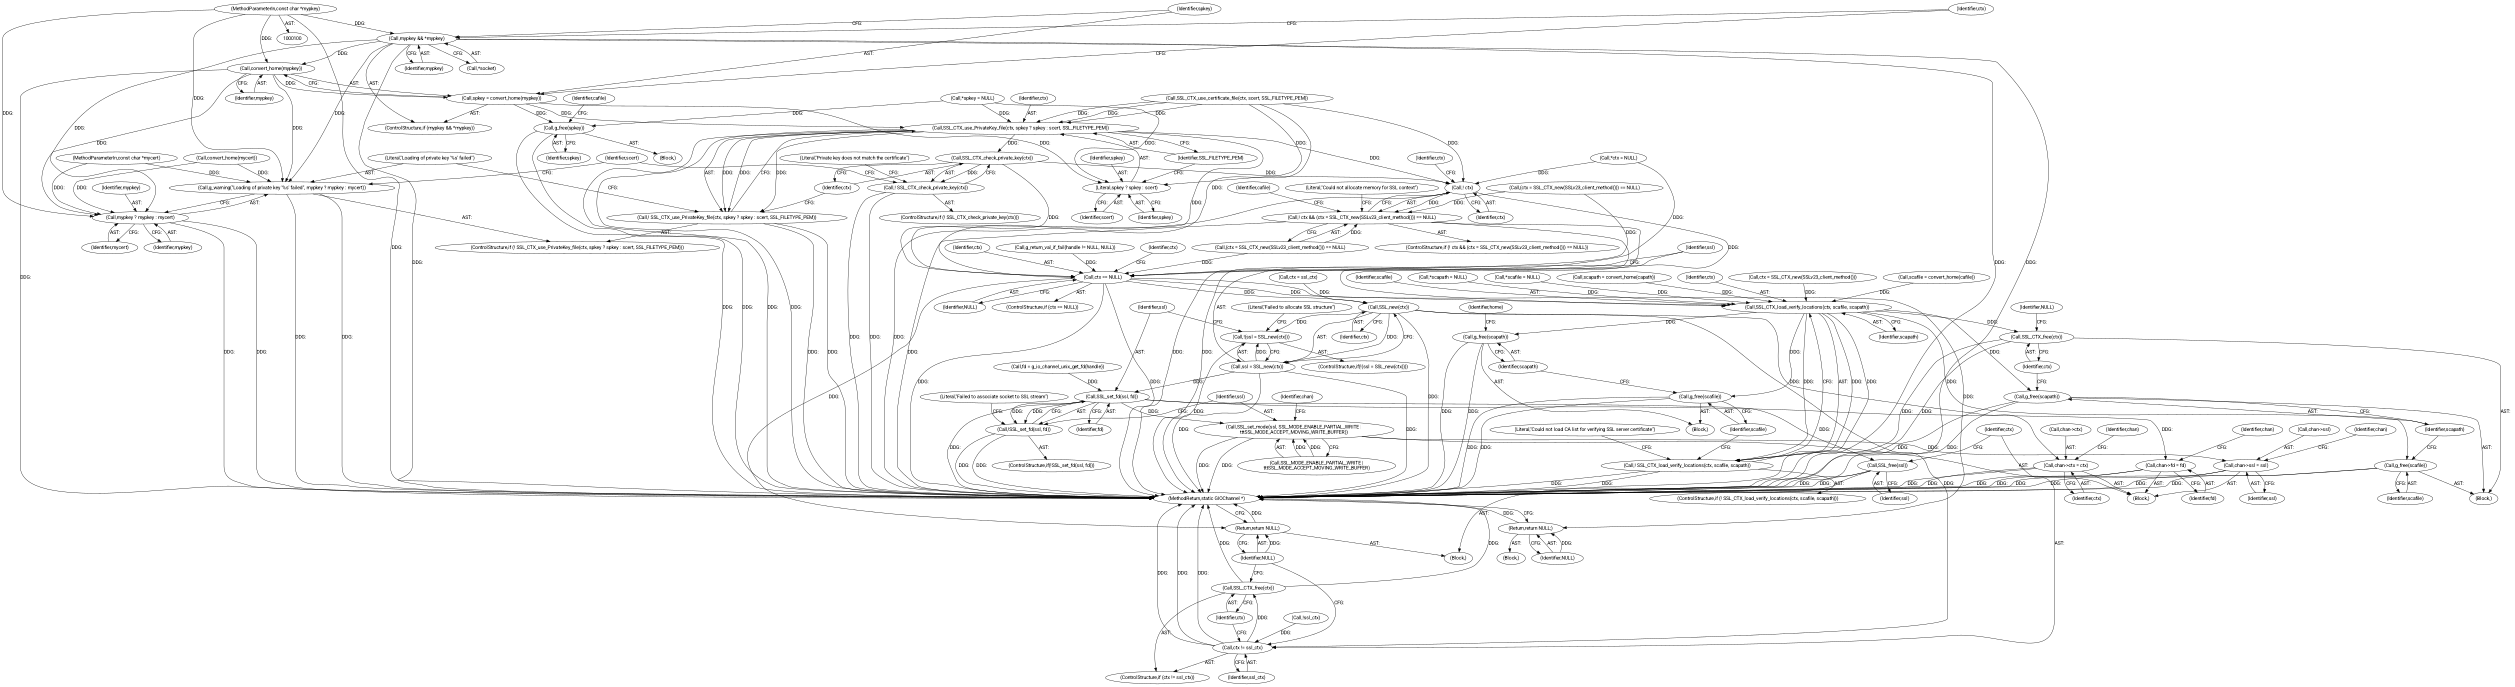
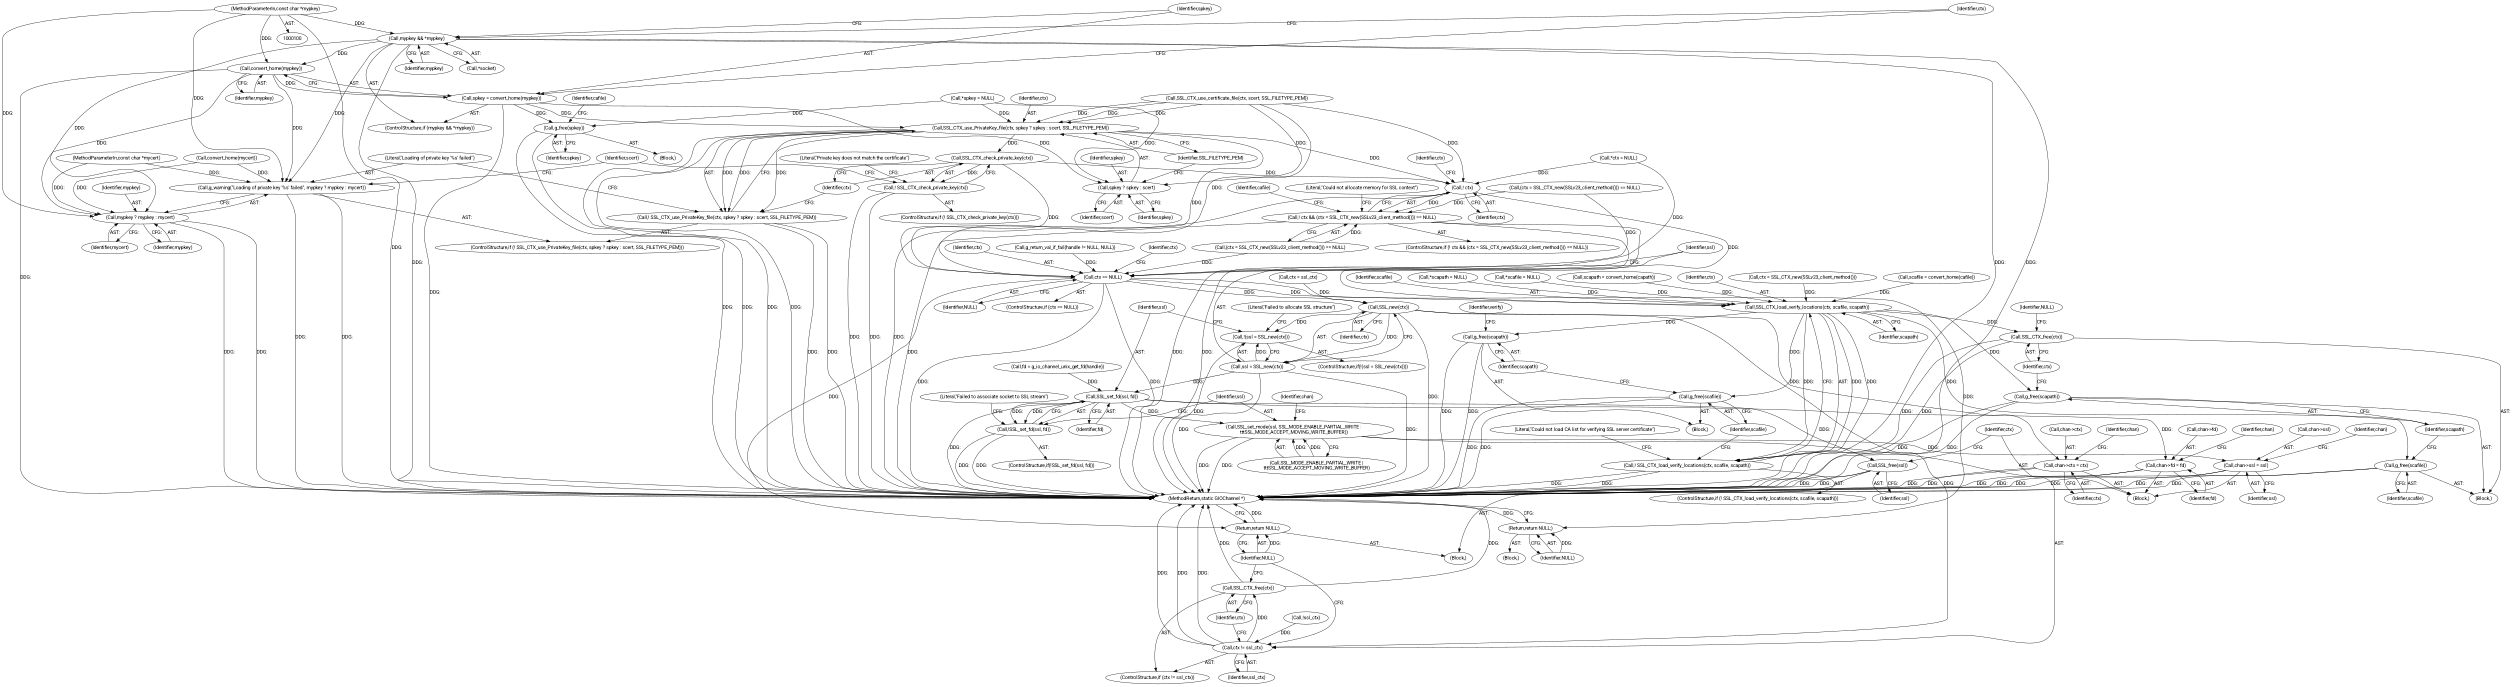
node "(Literal,spkey ? spkey : scert)": label "(Literal,spkey ? spkey : scert)" -> "(Call,spkey ? spkey : scert)"
node "(Identifier,home)": label "(Identifier,home)" -> "(Identifier,verify)"
node "(Call,chan->fd)": added
edge "(Call,spkey = convert_home(mypkey))" -> "(MethodReturn,static GIOChannel *)": added, label "DDG:"
